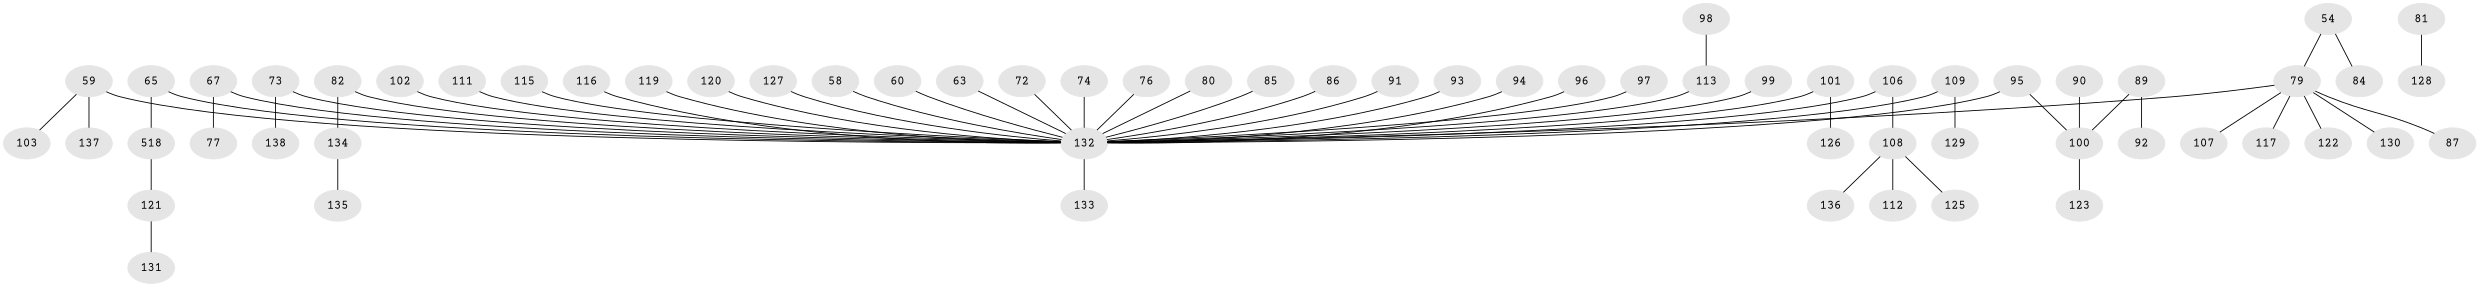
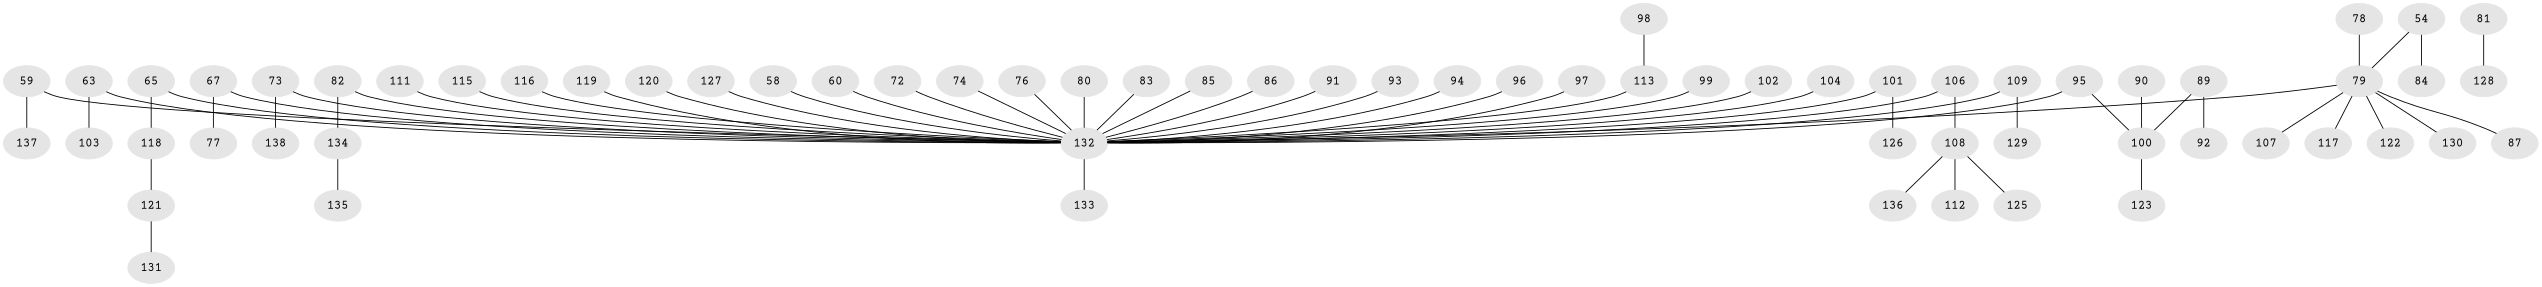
node "78": added
node "83": added
node "104": added
edge "59" -- "103": now "63" -- "103"
node "518": label "518" -> "118"
